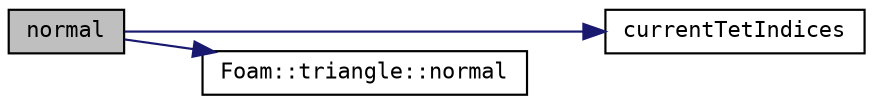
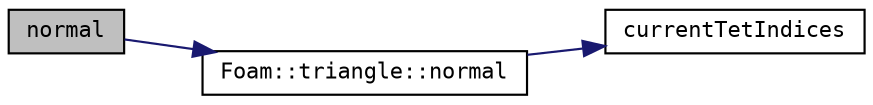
edge "normal" -> "currentTetIndices": now "Foam::triangle::normal" -> "currentTetIndices"
